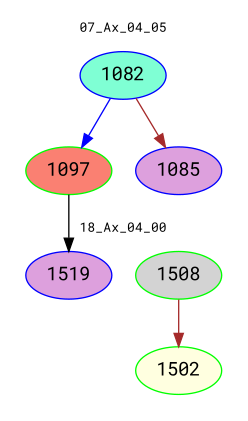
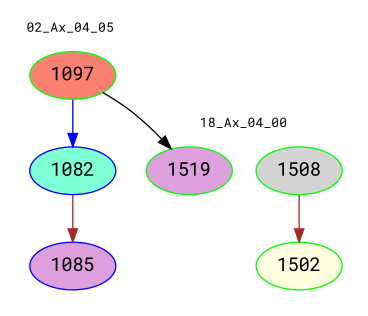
cluster "07_Ax_04_05": label "07_Ax_04_05" -> "02_Ax_04_05"
edge "1082" -> "1097": reversed
node "1519": color blue -> green
